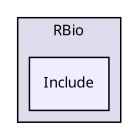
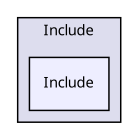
cluster "RBio": label "RBio" -> "Include"
